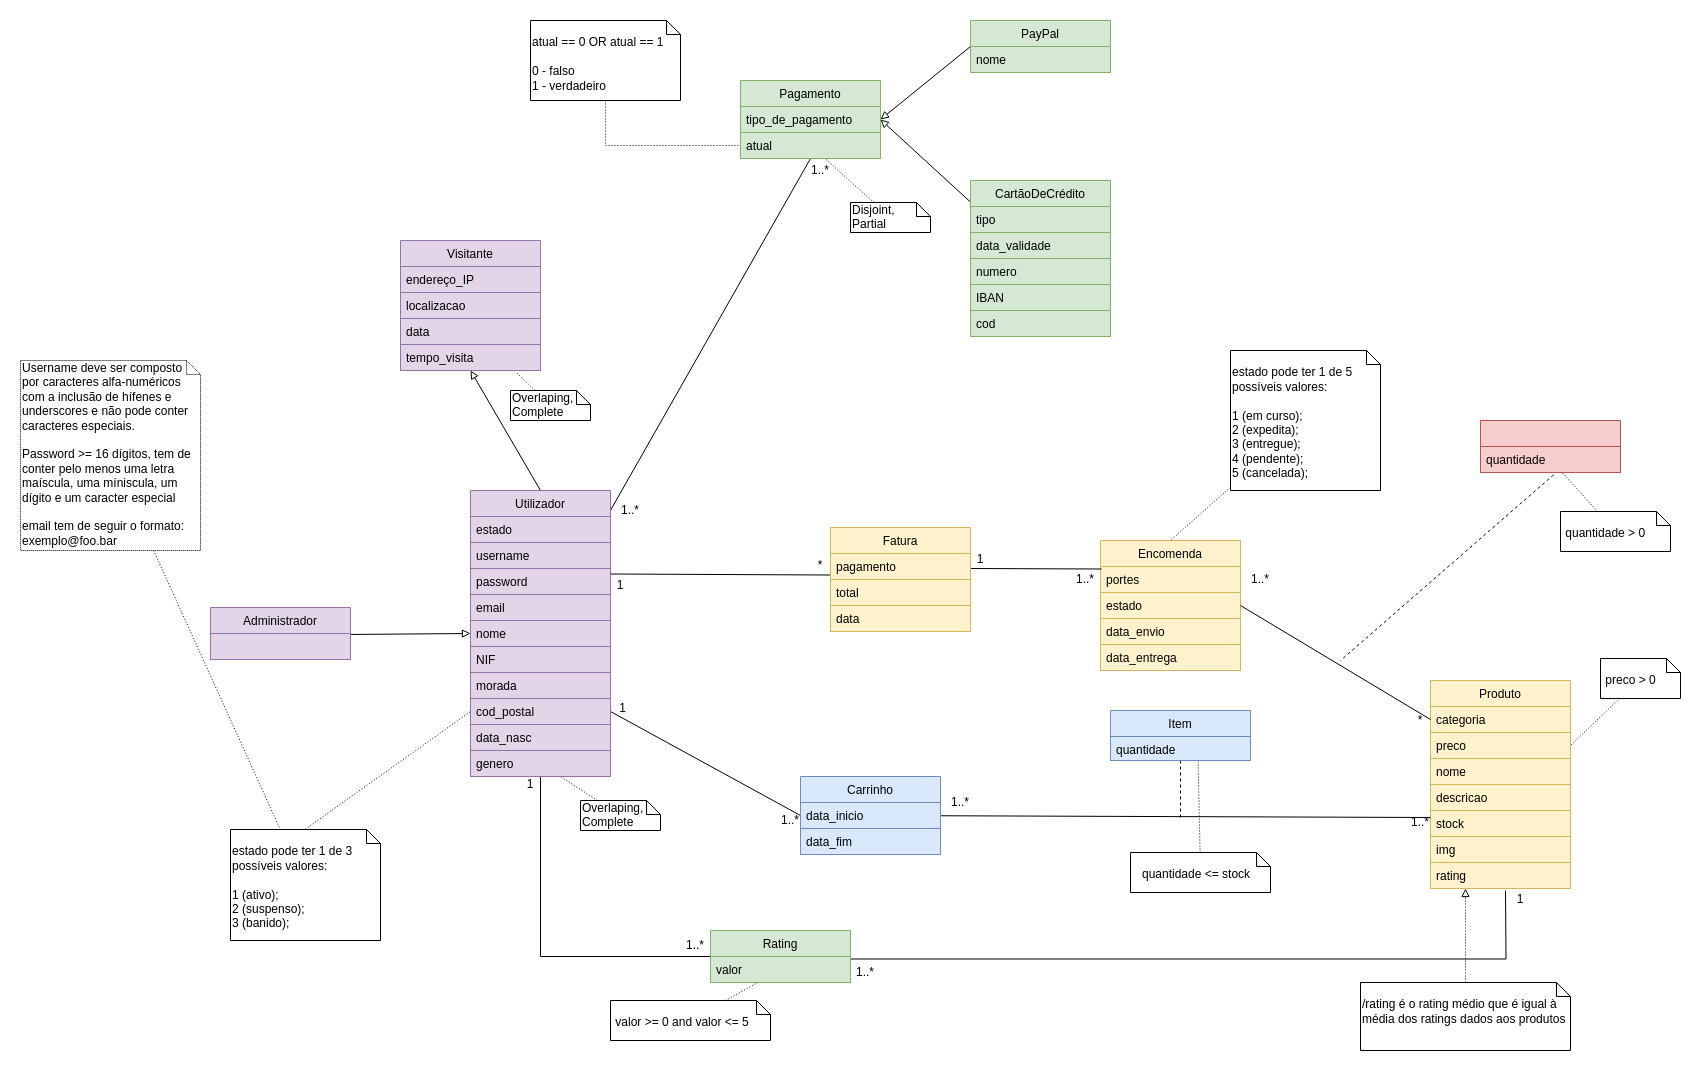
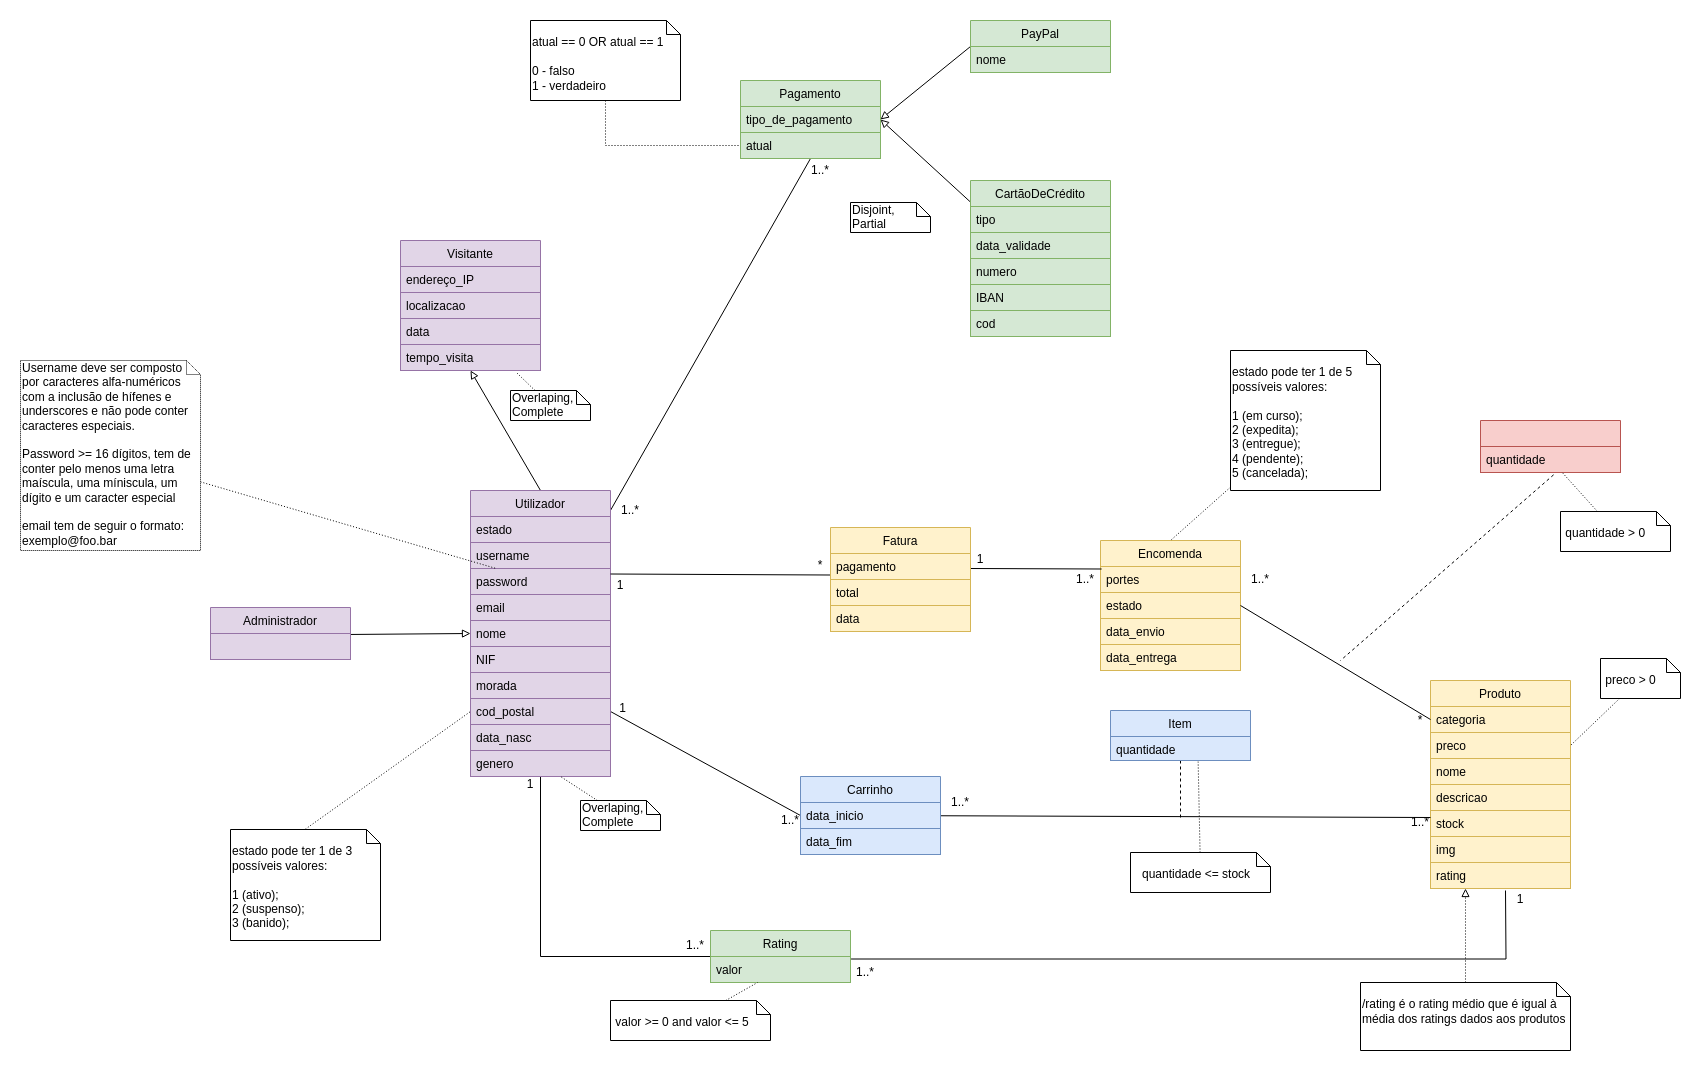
edge "atual" -- "Disjoint, Partial": removed
edge "Username deve ser composto por caracteres alfa-numéricos com a inclusão de hífenes e underscores e não pode conter caracteres especiais. Password >= 16 dígitos, tem de conter pelo menos uma letra maíscula, uma míniscula, um dígito e um caracter especial email tem de seguir o formato: exemplo@foo.bar" -- "estado pode ter 1 de 3 possíveis valores: 1 (ativo); 2 (suspenso); 3 (banido);": now "Username deve ser composto por caracteres alfa-numéricos com a inclusão de hífenes e underscores e não pode conter caracteres especiais. Password >= 16 dígitos, tem de conter pelo menos uma letra maíscula, uma míniscula, um dígito e um caracter especial email tem de seguir o formato: exemplo@foo.bar" -- "password"
